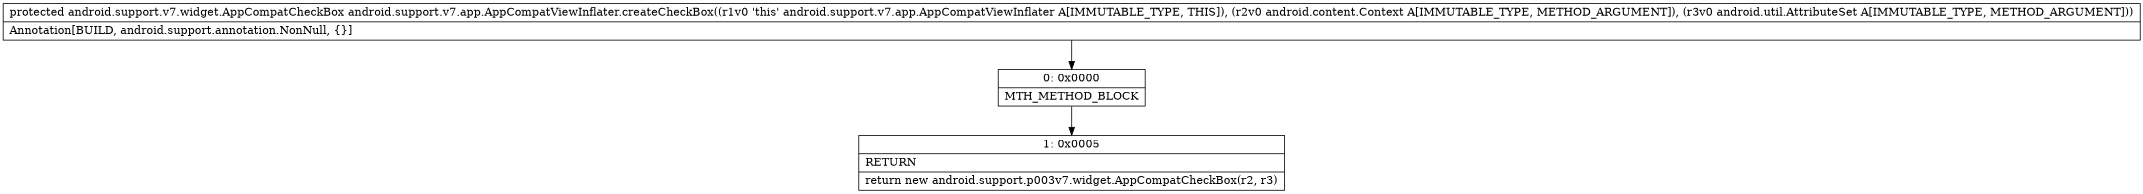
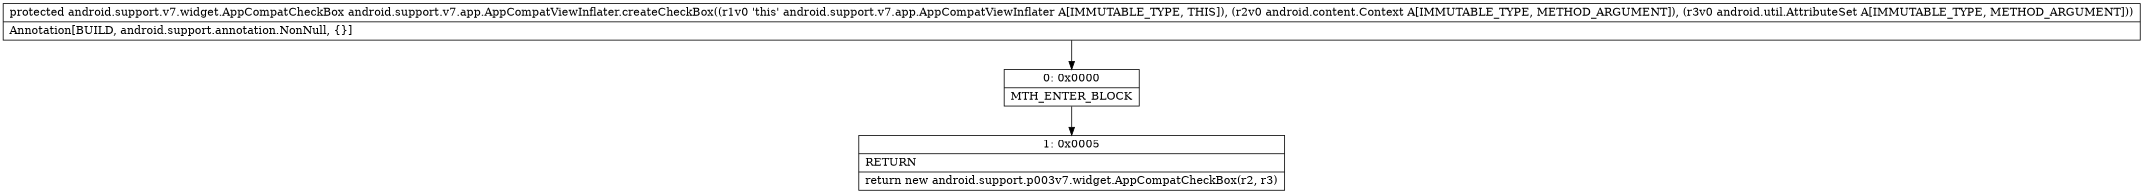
node "0: 0x0000": text "MTH_METHOD_BLOCK" -> "MTH_ENTER_BLOCK"
